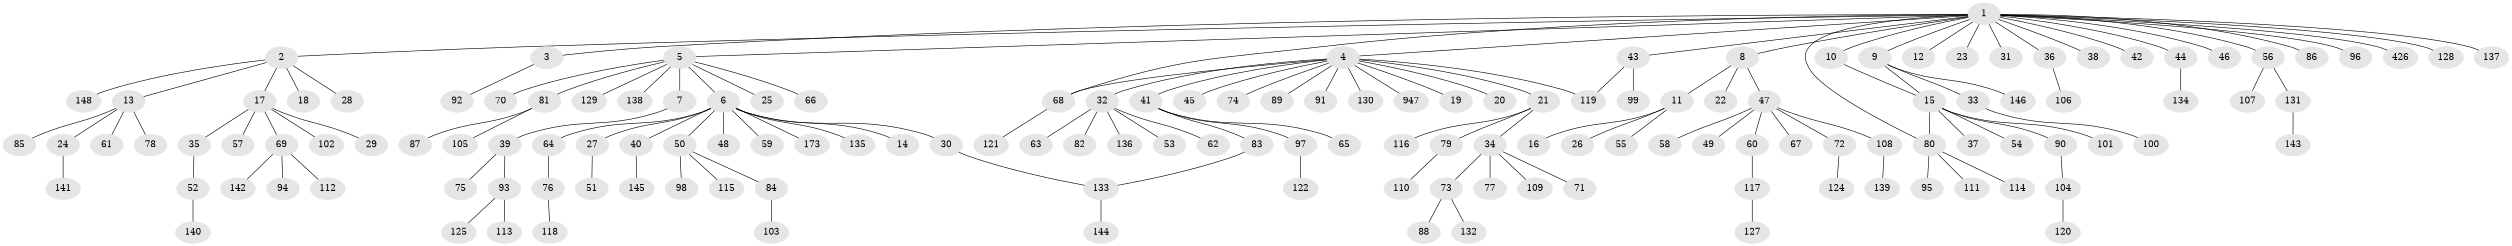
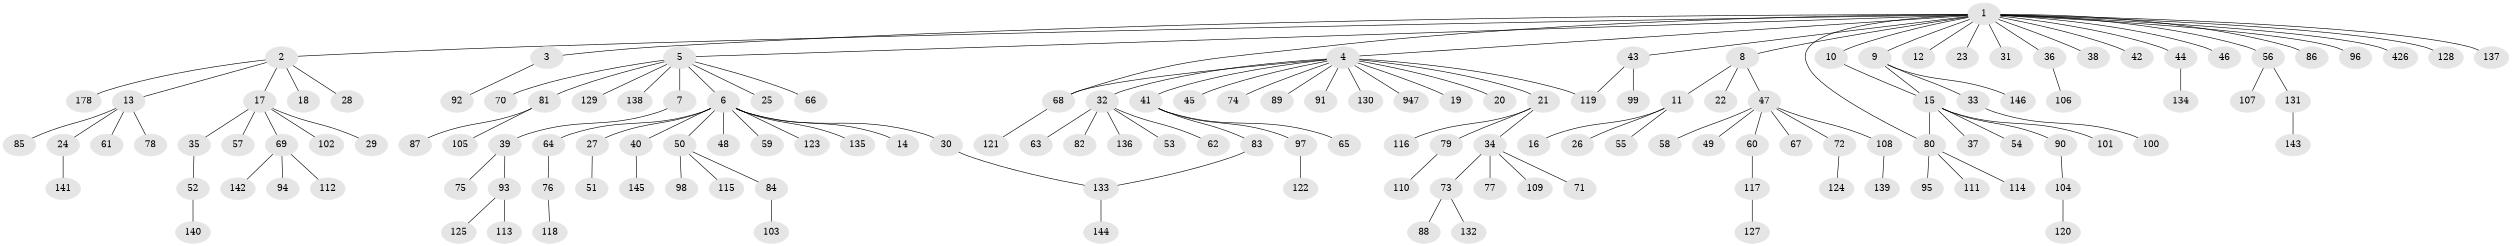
node "148": label "148" -> "178"
node "173": label "173" -> "123"
